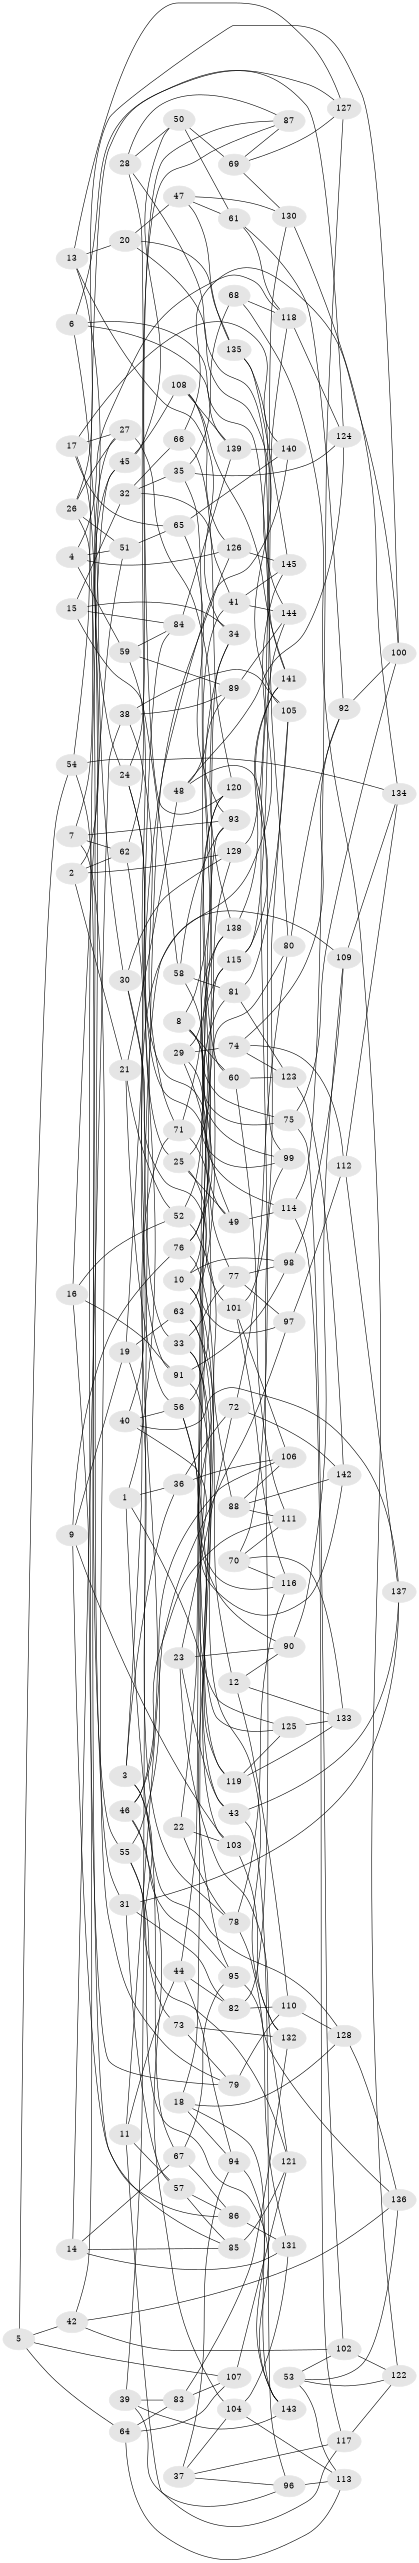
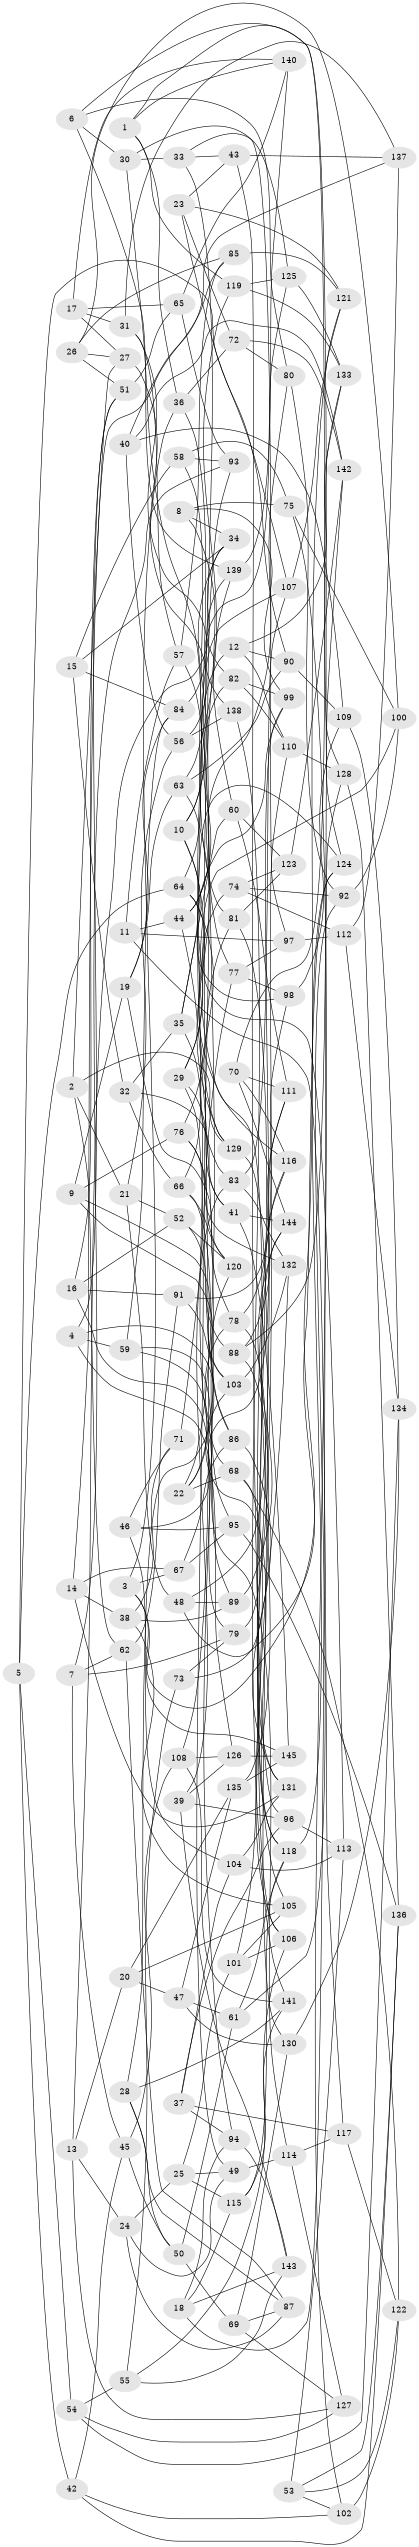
edge "138" -- "71": removed
edge "68" -- "22": added
edge "56" -- "95": now "66" -- "95"
